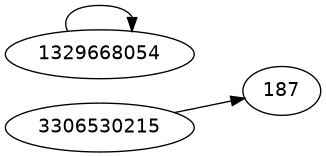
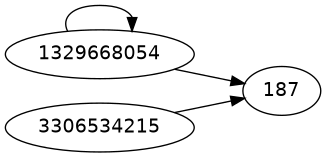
edge "1329668054" -> "187": added
node "3306530215": label "3306530215" -> "3306534215"
